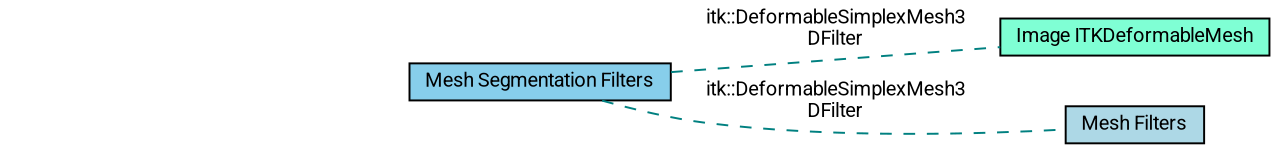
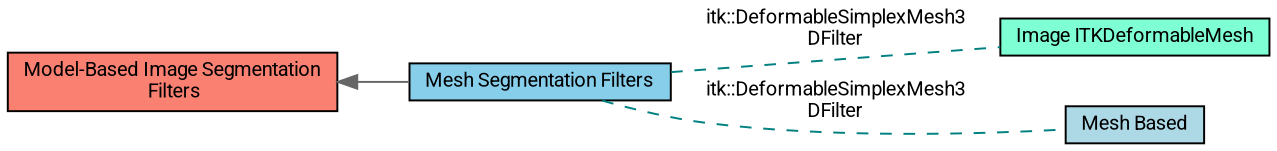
node "Model-Based Image Segmentation Filters": added
node "Mesh Filters": label "Mesh Filters" -> "Mesh Based"
